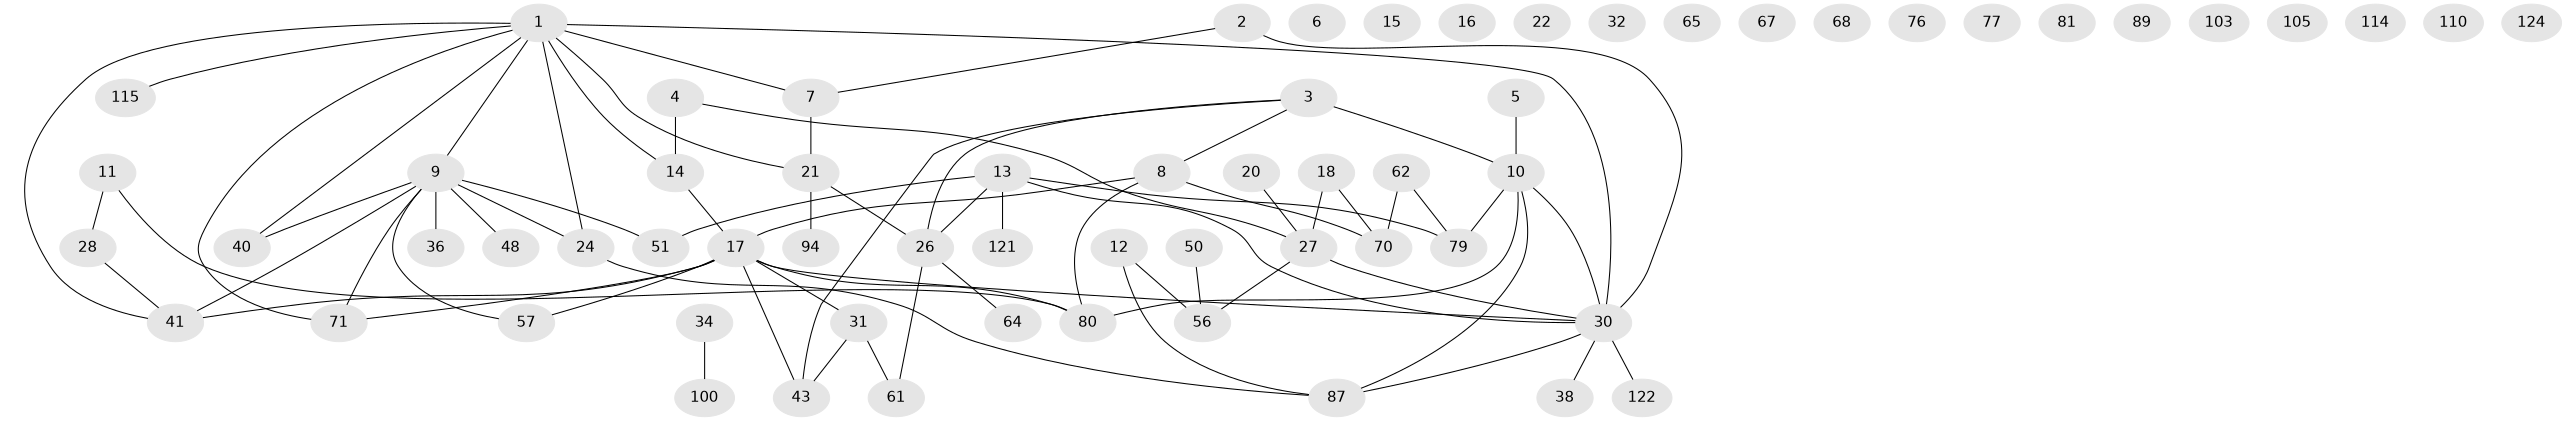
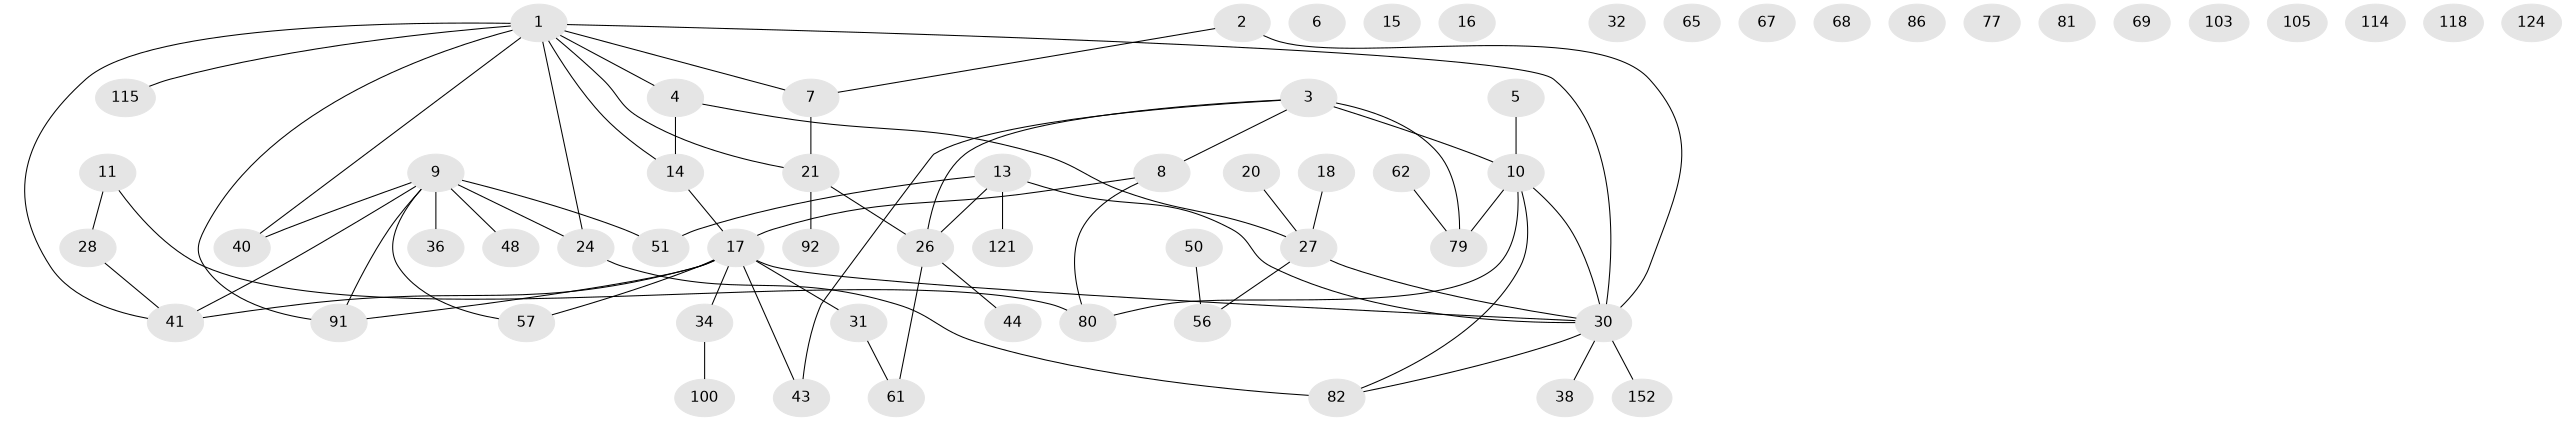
node "22": removed
node "76": label "76" -> "86"
node "89": label "89" -> "69"
node "110": label "110" -> "118"
edge "1" -- "9": now "1" -- "4"
edge "13" -- "79": now "3" -- "79"
node "94": label "94" -> "92"
node "12": removed
node "70": removed
edge "17" -- "80": now "17" -- "34"
node "71": label "71" -> "91"
node "64": label "64" -> "44"
edge "31" -- "43": removed
node "87": label "87" -> "82"
node "122": label "122" -> "152"
